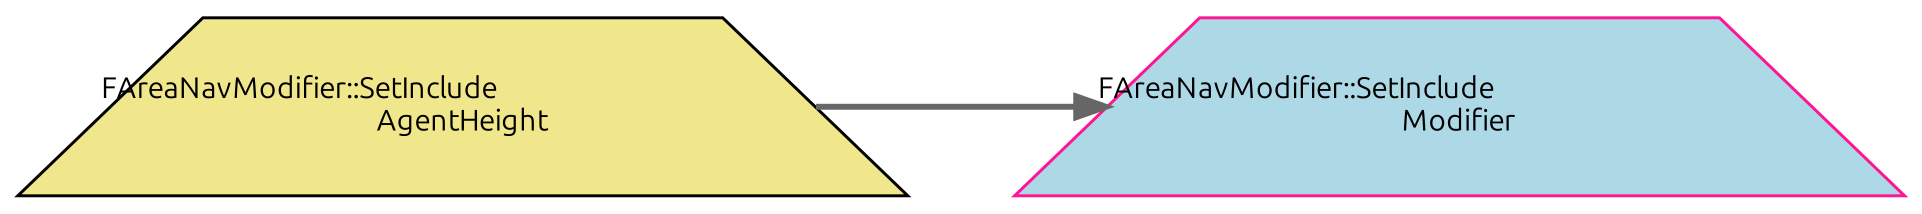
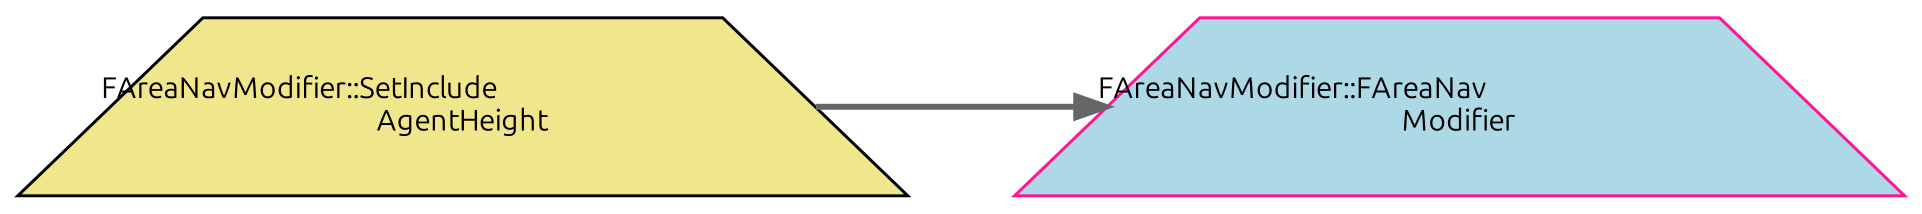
node "FAreaNavModifier::SetInclude Modifier": label "FAreaNavModifier::SetInclude Modifier" -> "FAreaNavModifier::FAreaNav Modifier"
